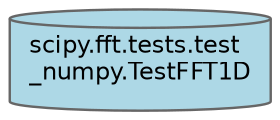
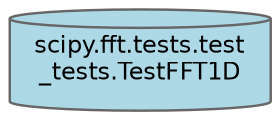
node "scipy.fft.tests.test _numpy.TestFFT1D": label "scipy.fft.tests.test _numpy.TestFFT1D" -> "scipy.fft.tests.test _tests.TestFFT1D"
